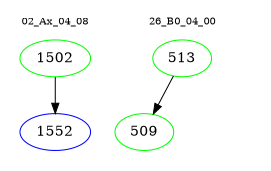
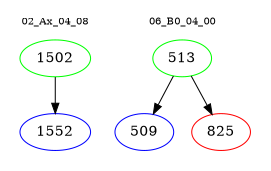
cluster "26_B0_04_00": label "26_B0_04_00" -> "06_B0_04_00"
node "509": color green -> blue
node "825": added
